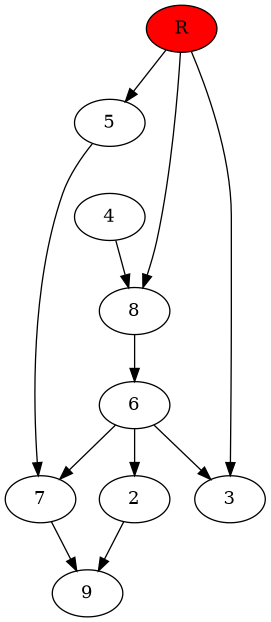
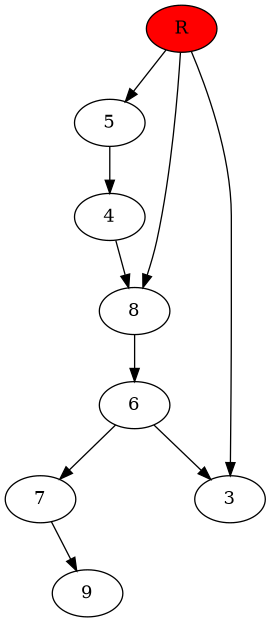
edge "5" -> "7": now "5" -> "4"
node "2": removed
